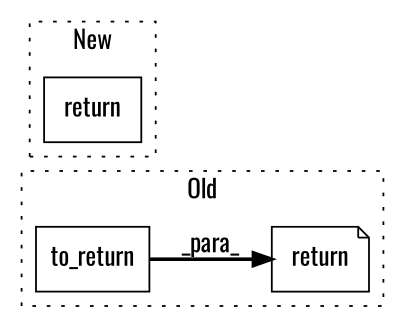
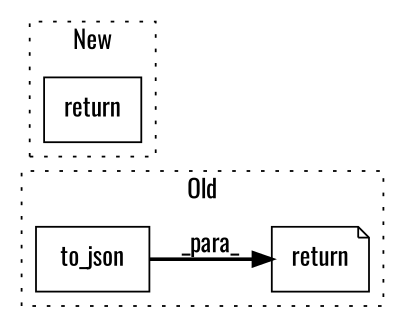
node "to_return": label "to_return" -> "to_json"
